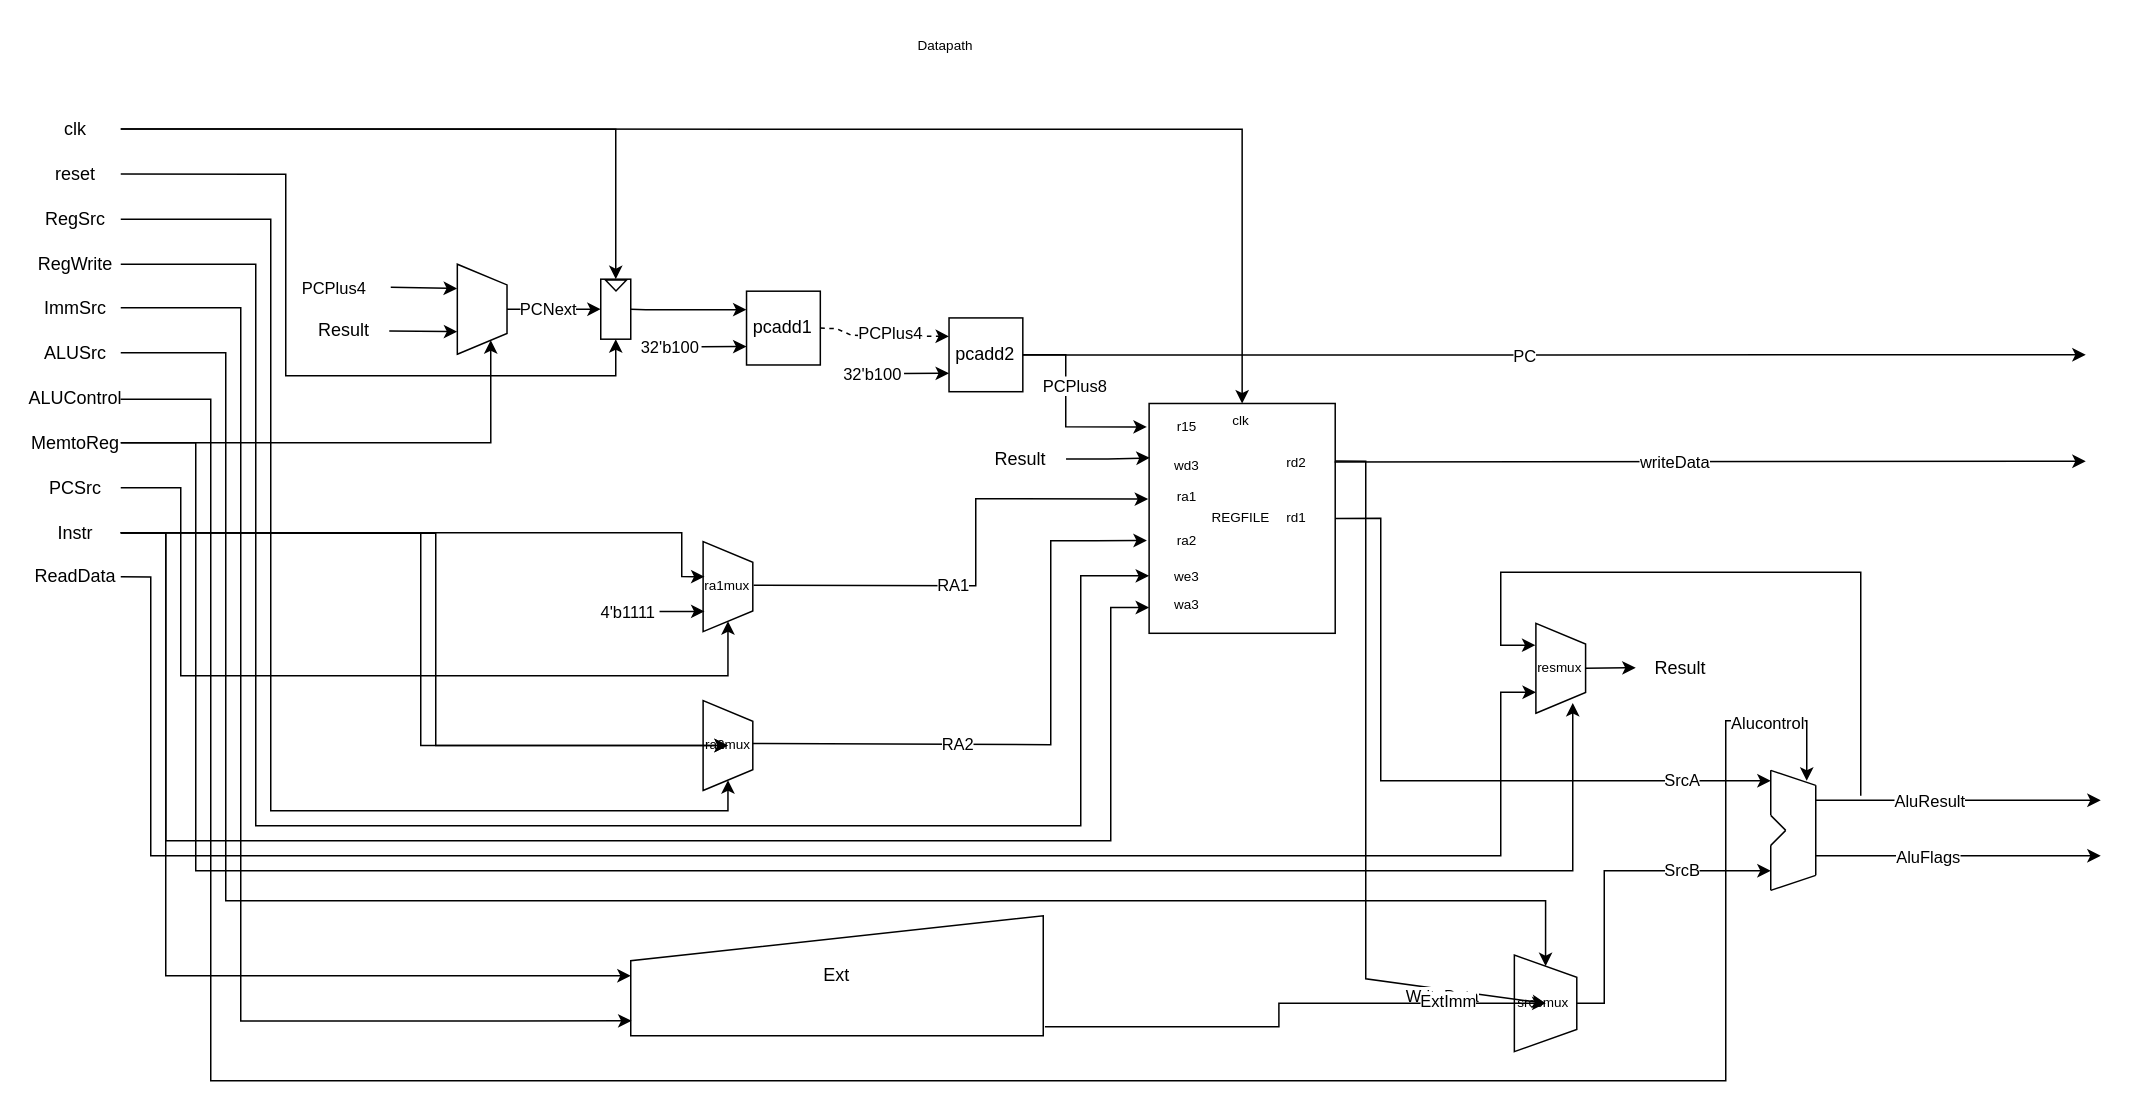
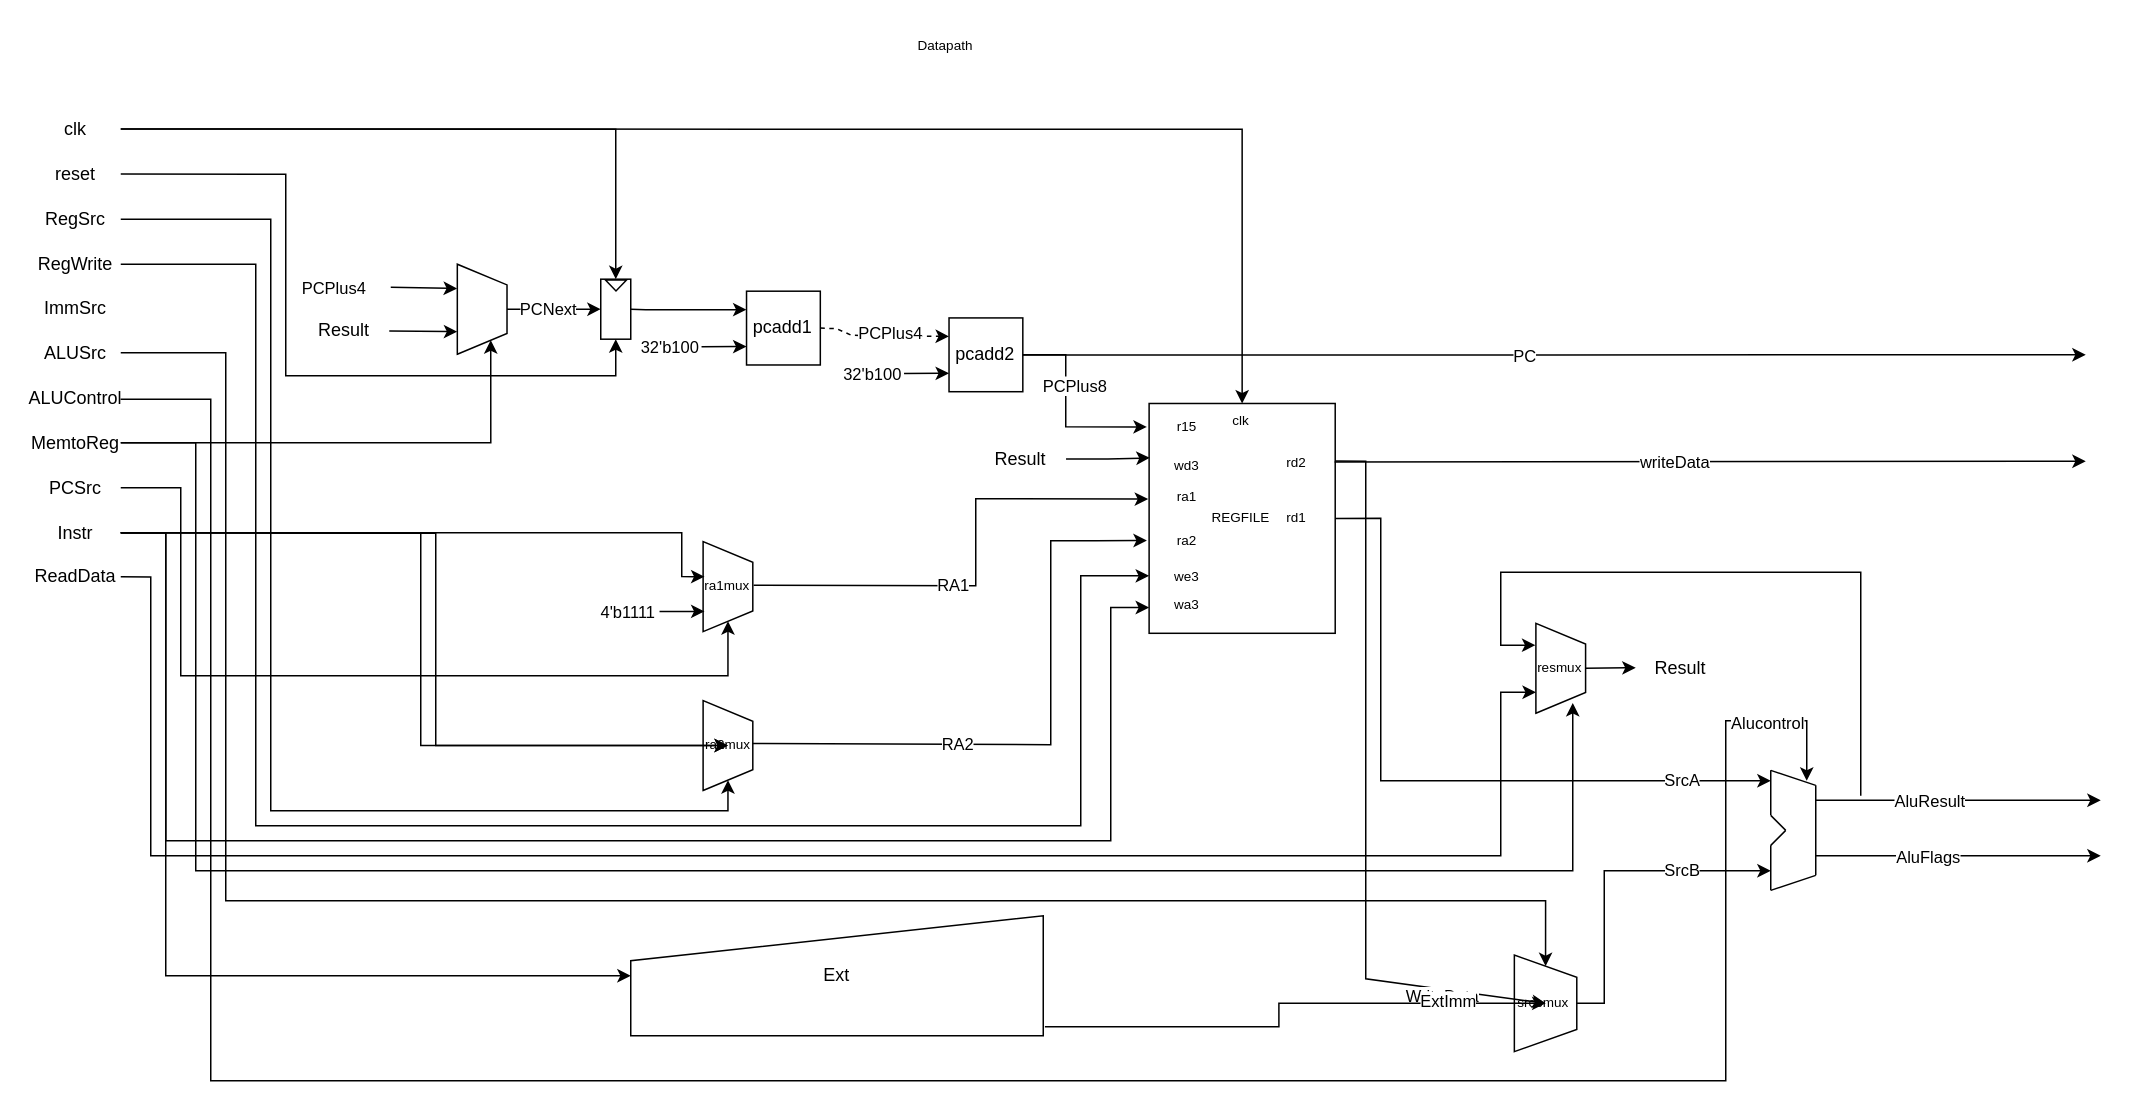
edge "ImmSrc" -> "Ext": removed
